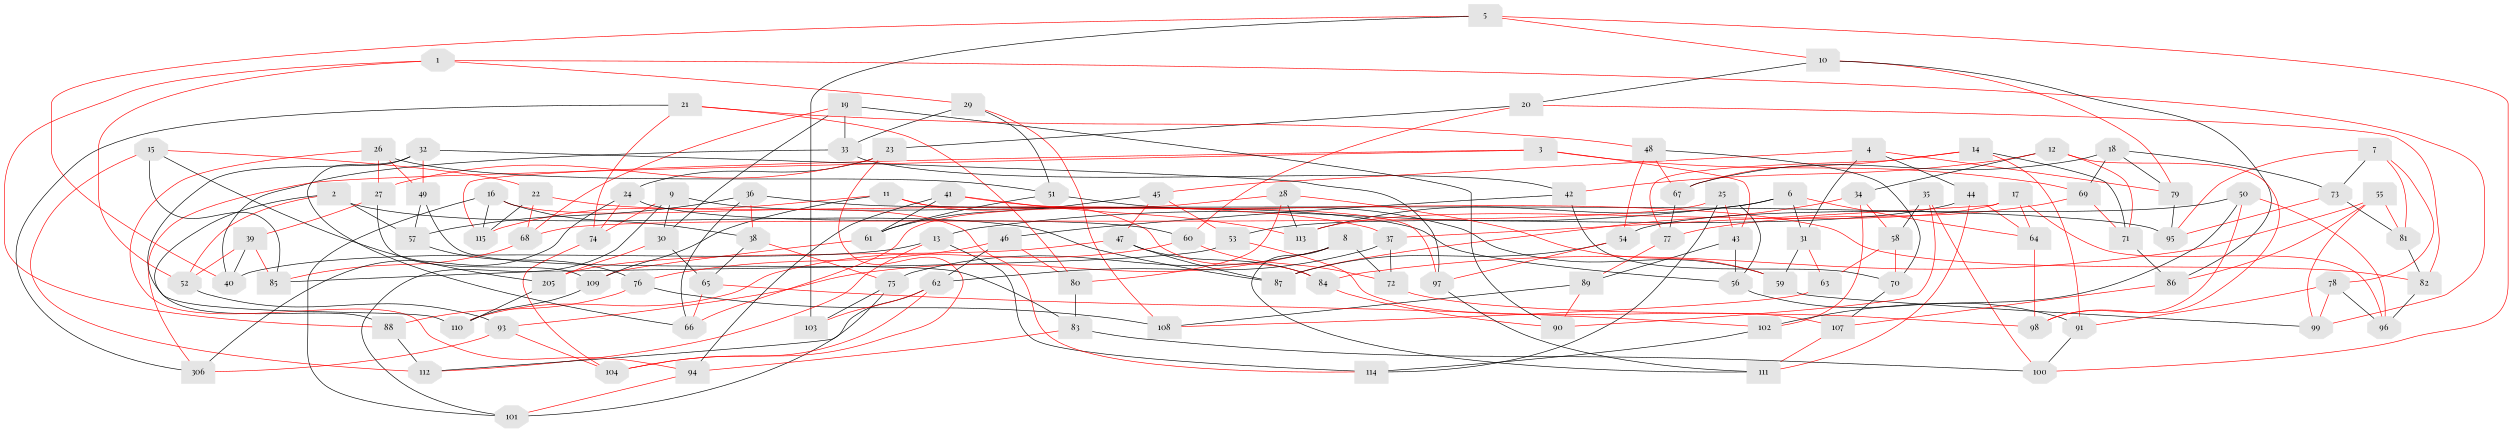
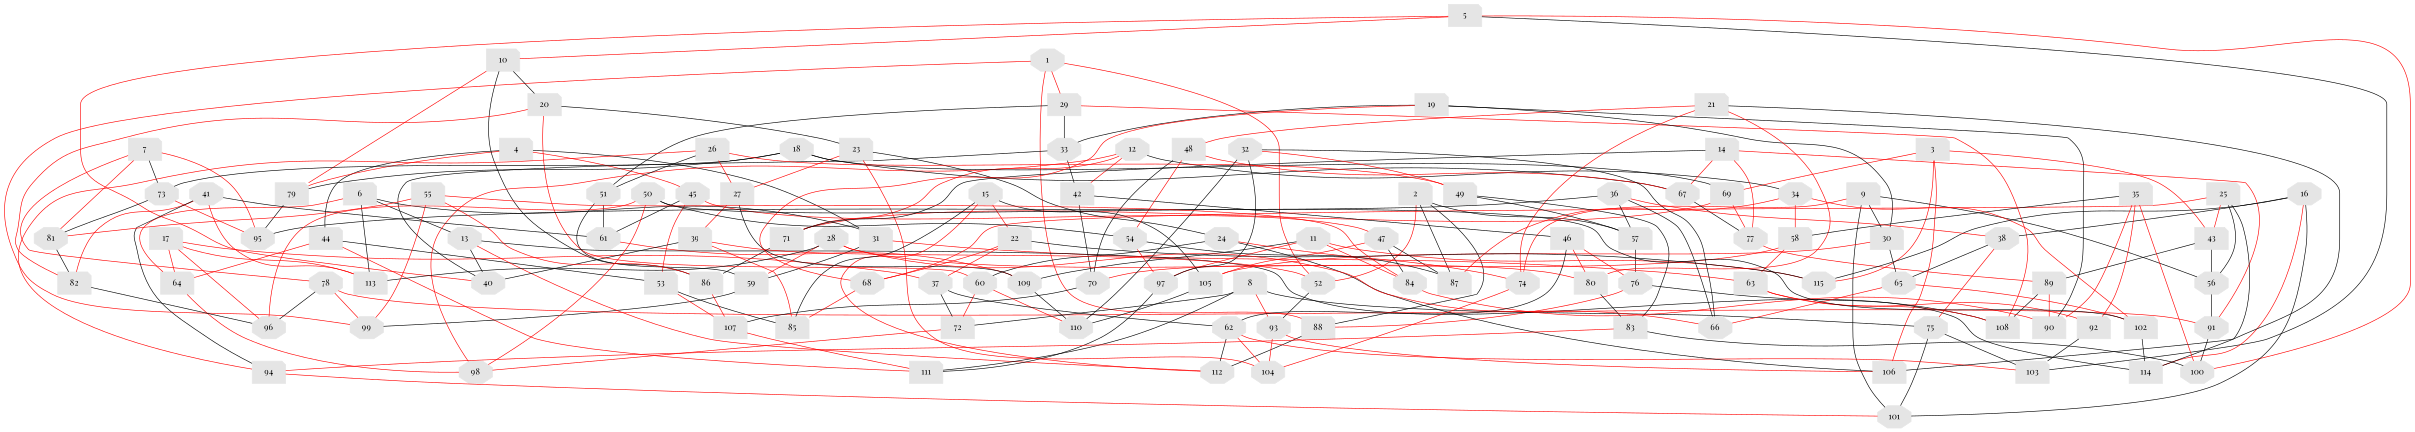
node "205": label "205" -> "105"
node "92": added
node "306": label "306" -> "106"
